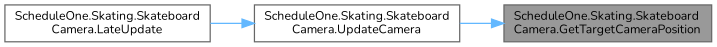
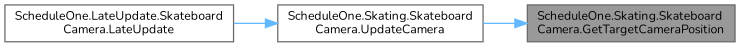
node "ScheduleOne.Skating.Skateboard Camera.LateUpdate": label "ScheduleOne.Skating.Skateboard Camera.LateUpdate" -> "ScheduleOne.LateUpdate.Skateboard Camera.LateUpdate"
